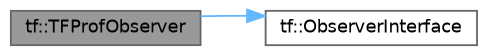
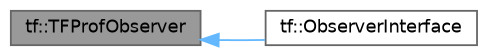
edge "tf::TFProfObserver" -> "tf::ObserverInterface": reversed
